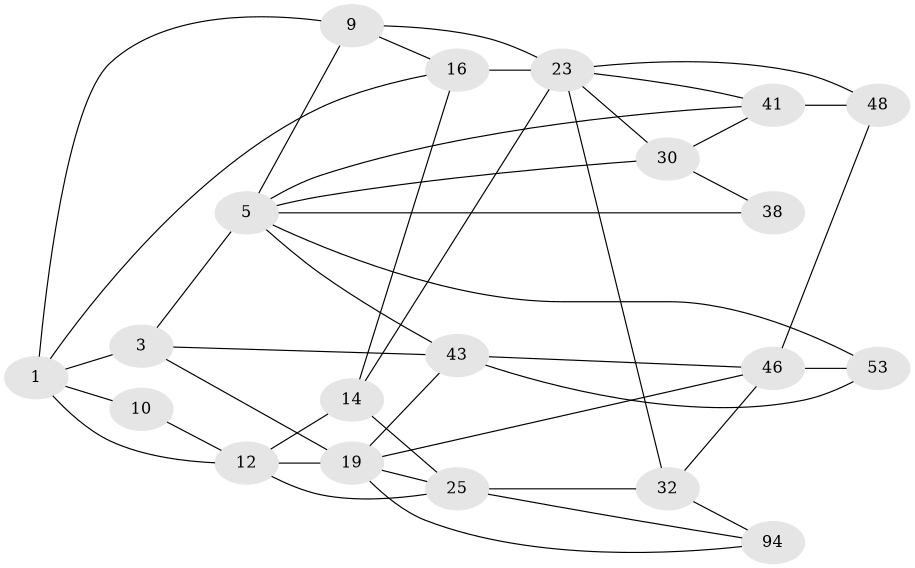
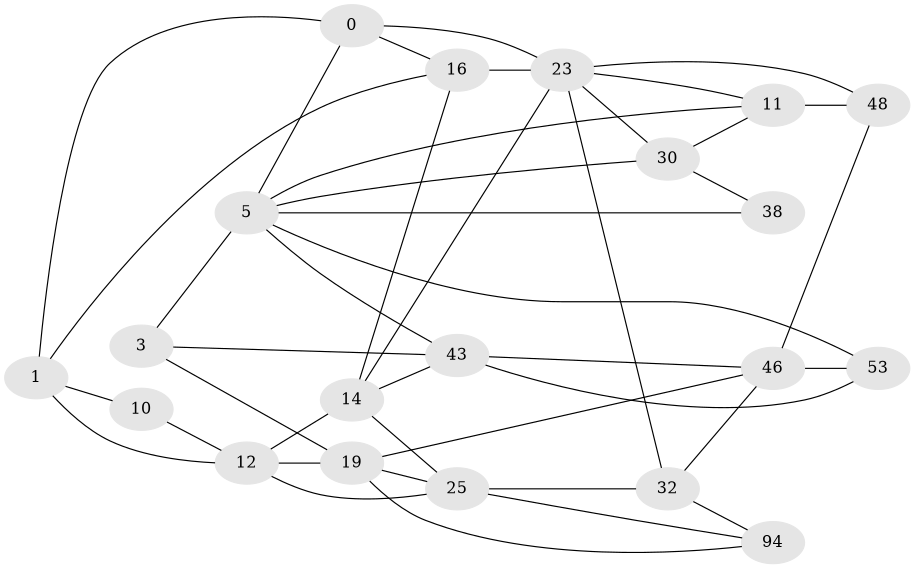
node "9": label "9" -> "0"
node "41": label "41" -> "11"
edge "3" -- "1": removed
edge "43" -- "19": now "43" -- "14"
